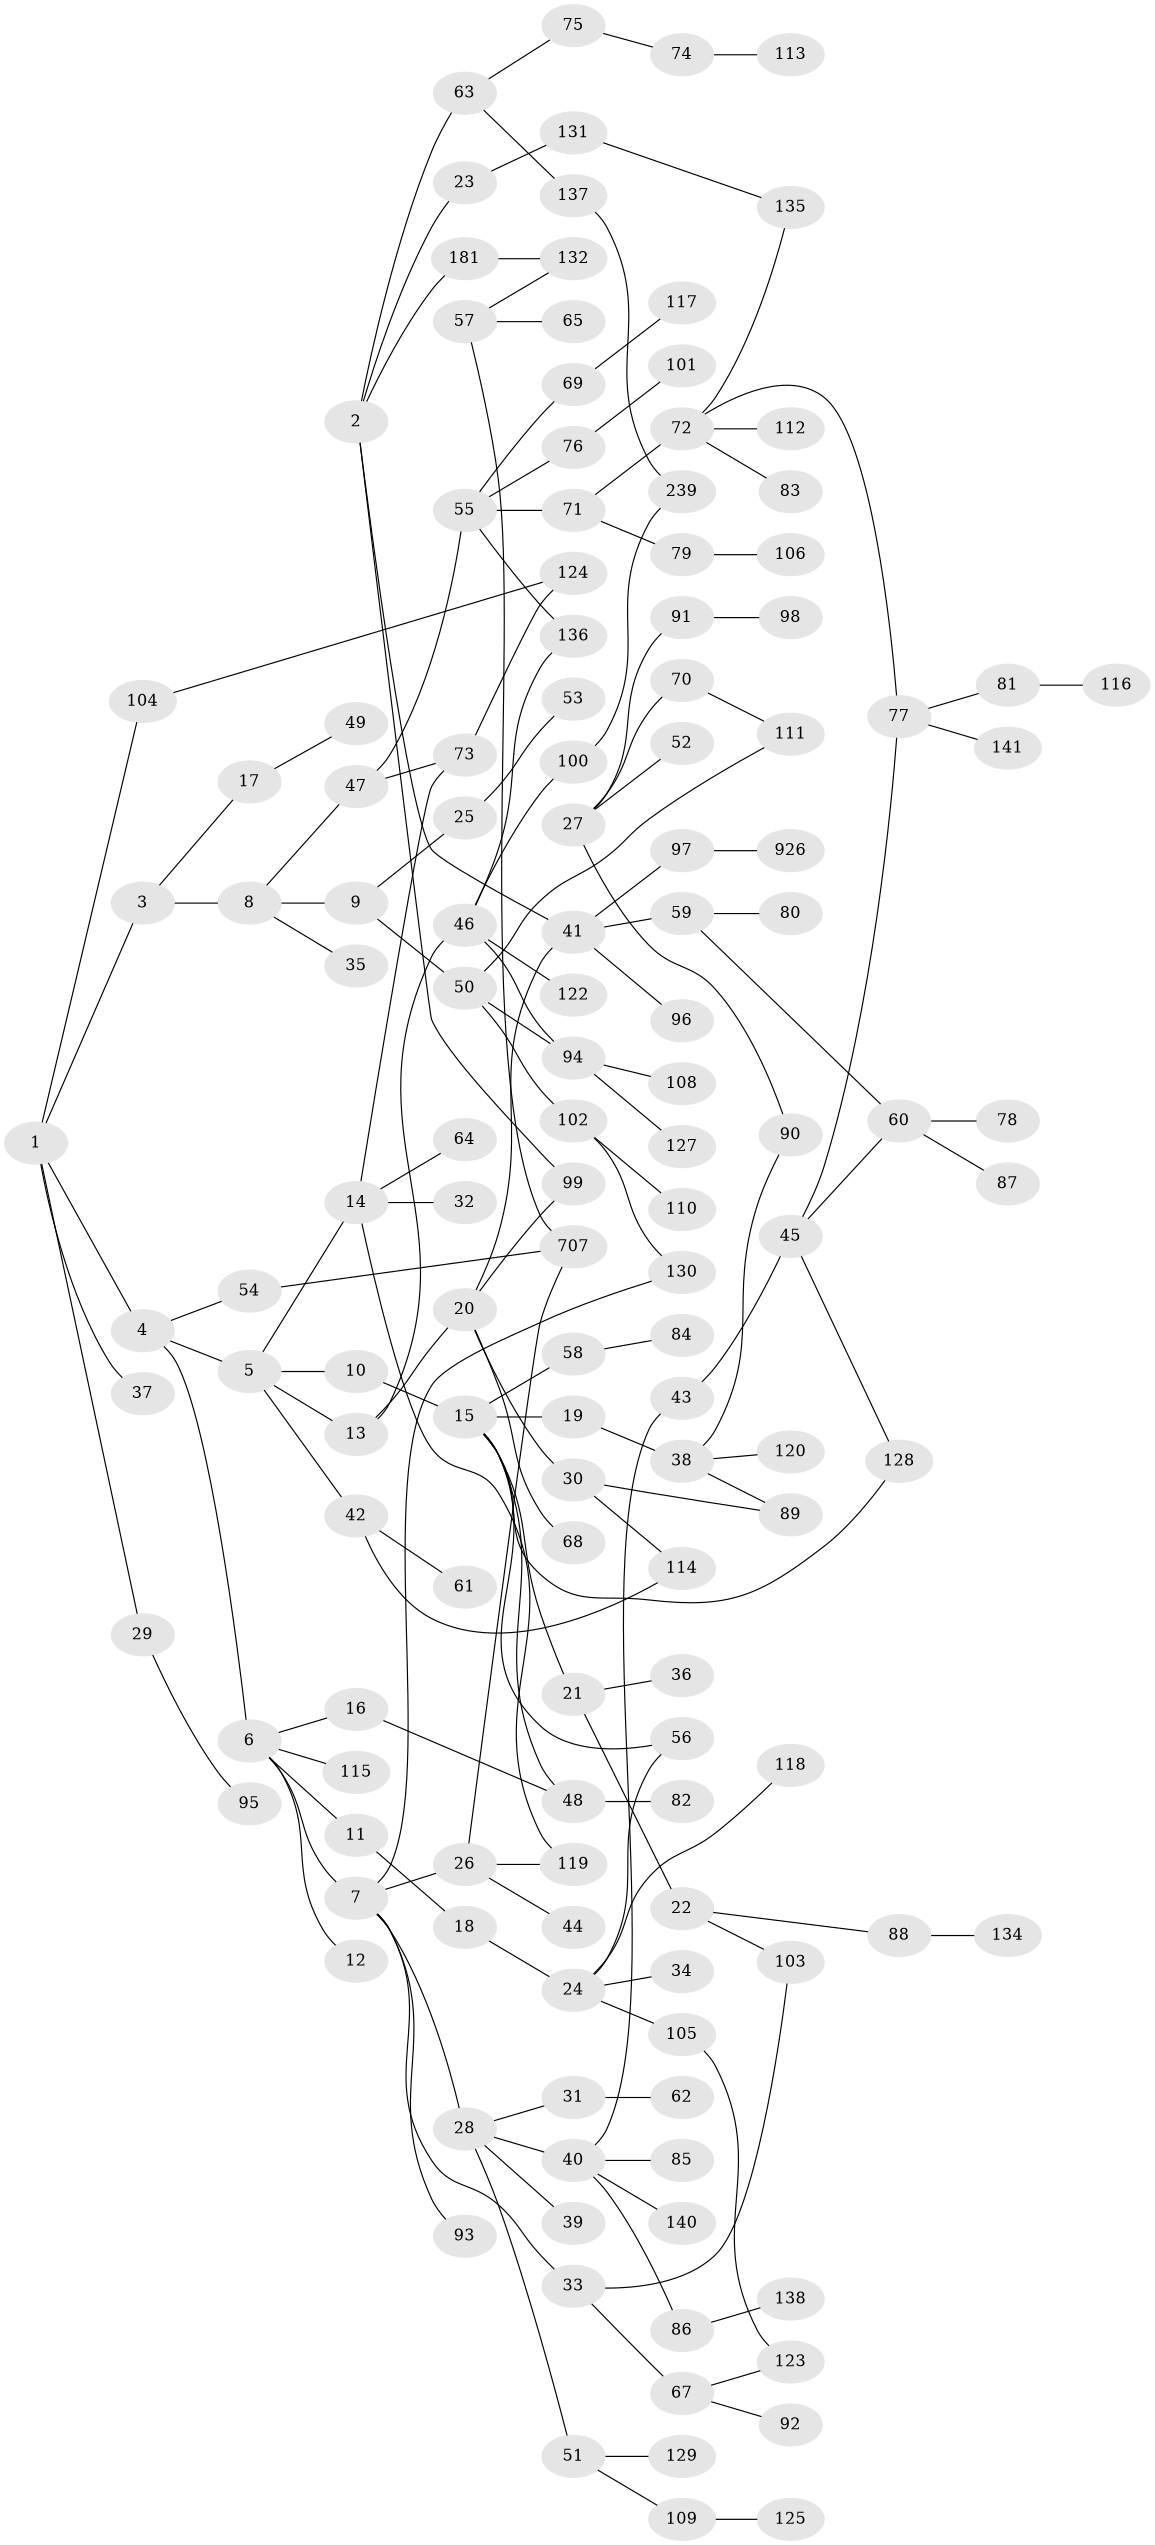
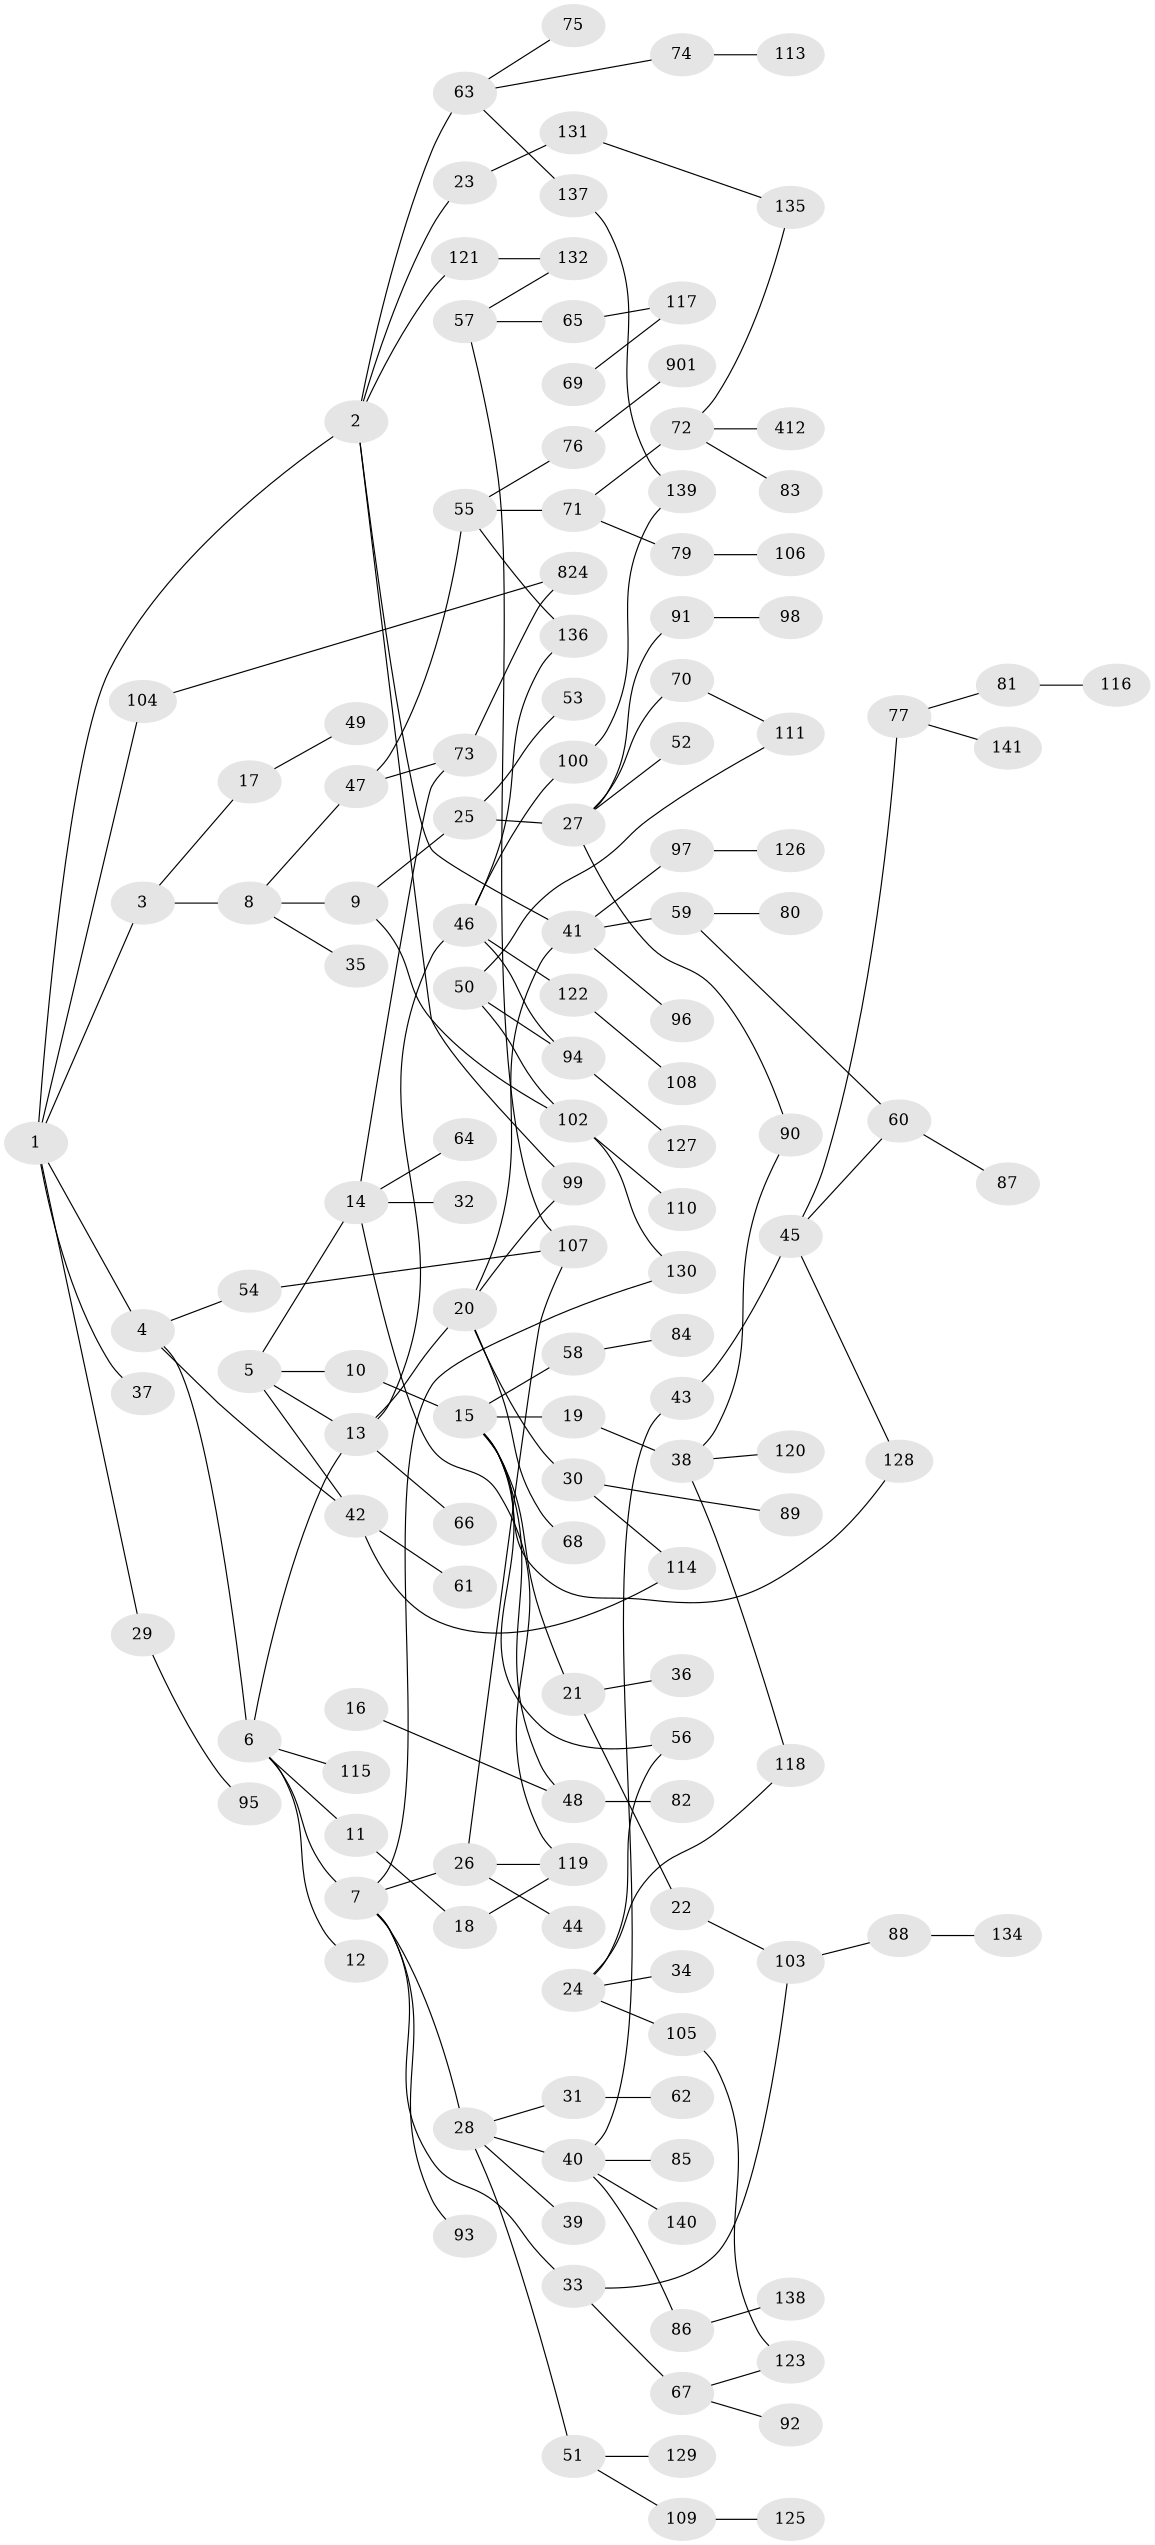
edge "75" -- "74": now "63" -- "74"
node "181": label "181" -> "121"
edge "117" -- "65": added
node "101": label "101" -> "901"
node "112": label "112" -> "412"
edge "69" -- "55": removed
edge "72" -- "77": removed
node "239": label "239" -> "139"
node "124": label "124" -> "824"
edge "2" -- "1": added
edge "25" -- "27": added
node "926": label "926" -> "126"
edge "9" -- "50": now "9" -- "102"
edge "94" -- "108": now "122" -- "108"
node "78": removed
node "707": label "707" -> "107"
edge "4" -- "5": now "4" -- "42"
edge "38" -- "89": now "38" -- "118"
node "66": added
edge "16" -- "6": now "13" -- "6"
edge "22" -- "88": now "103" -- "88"
edge "18" -- "24": now "18" -- "119"
